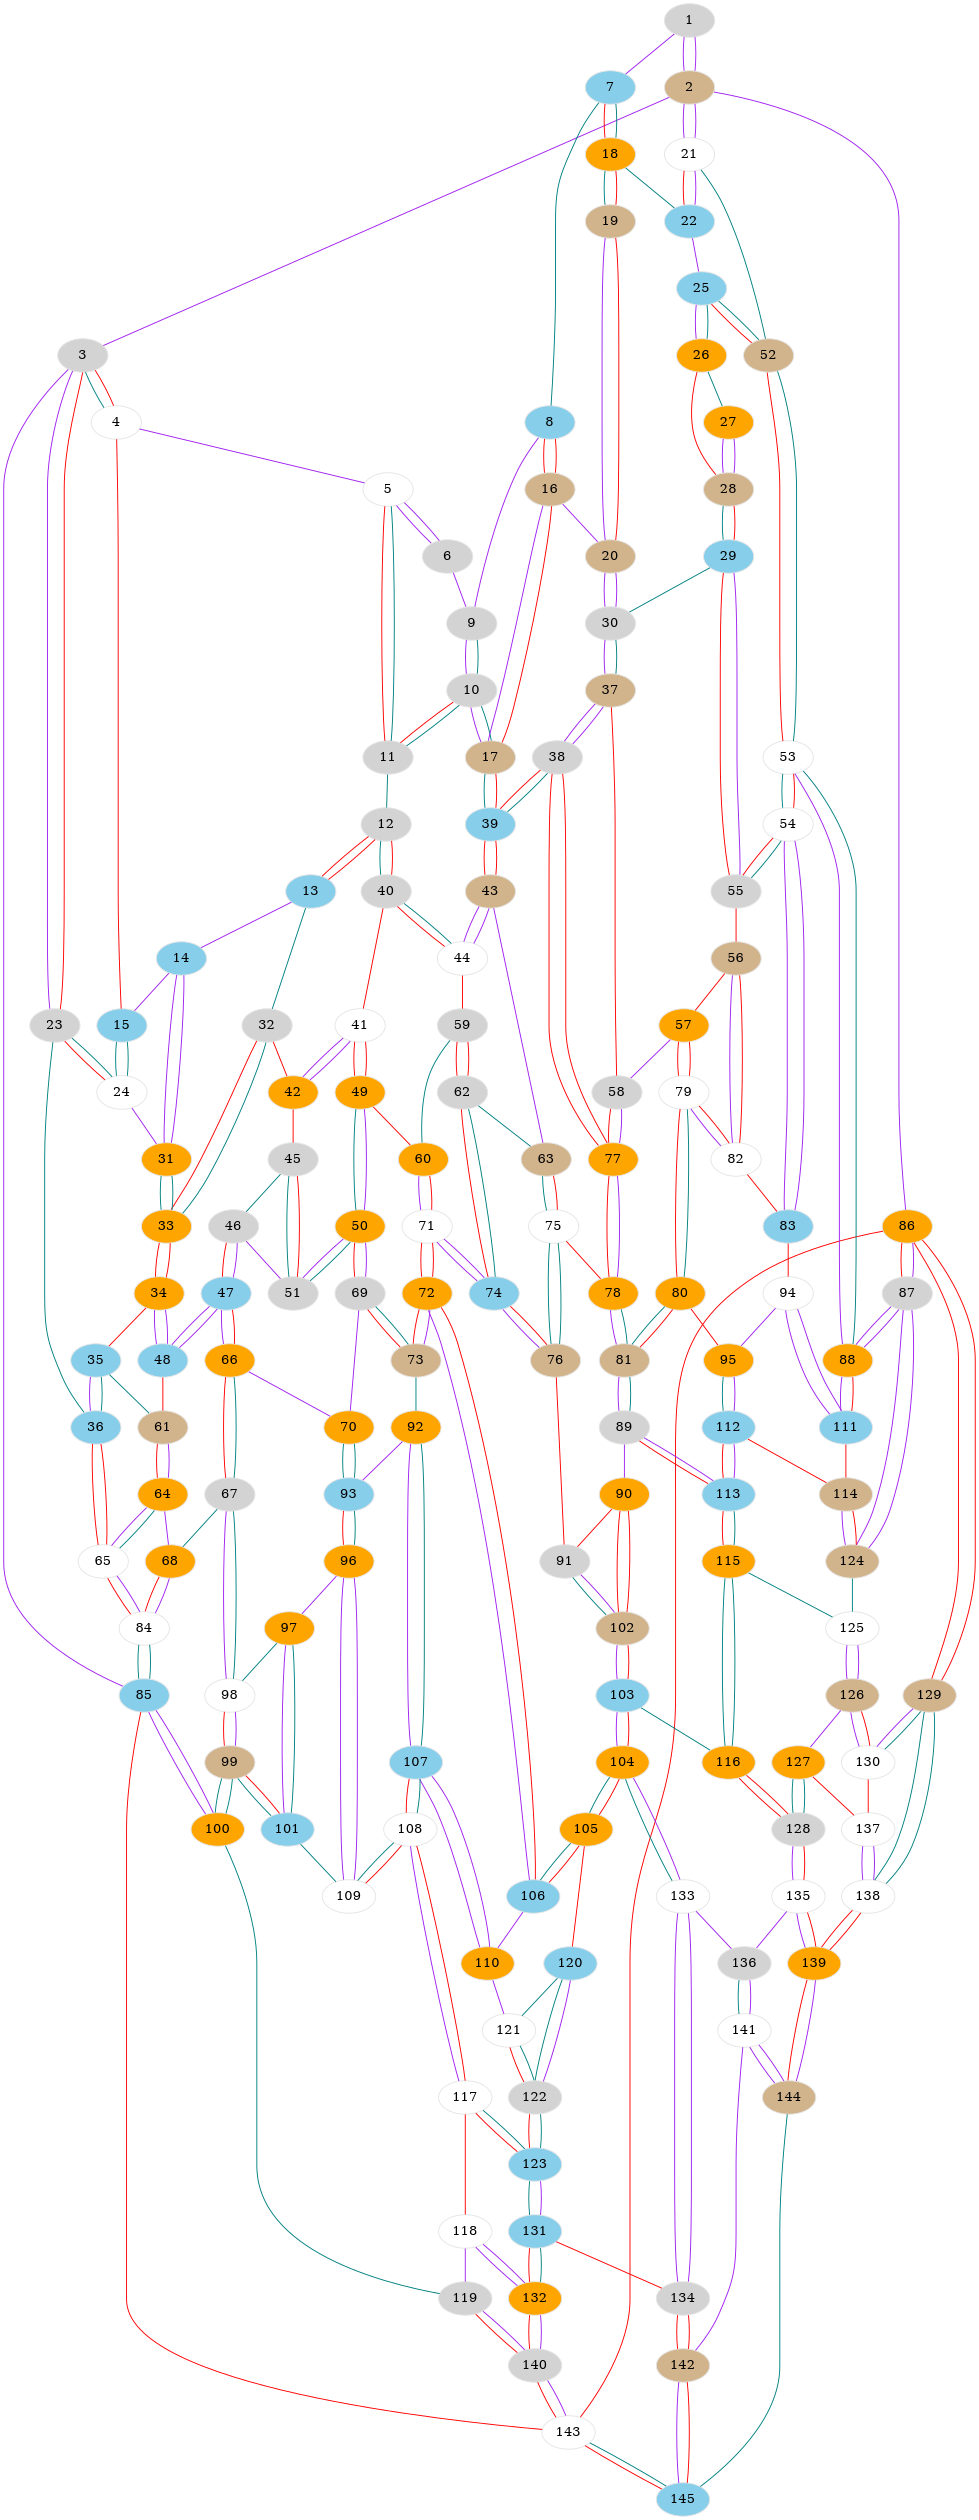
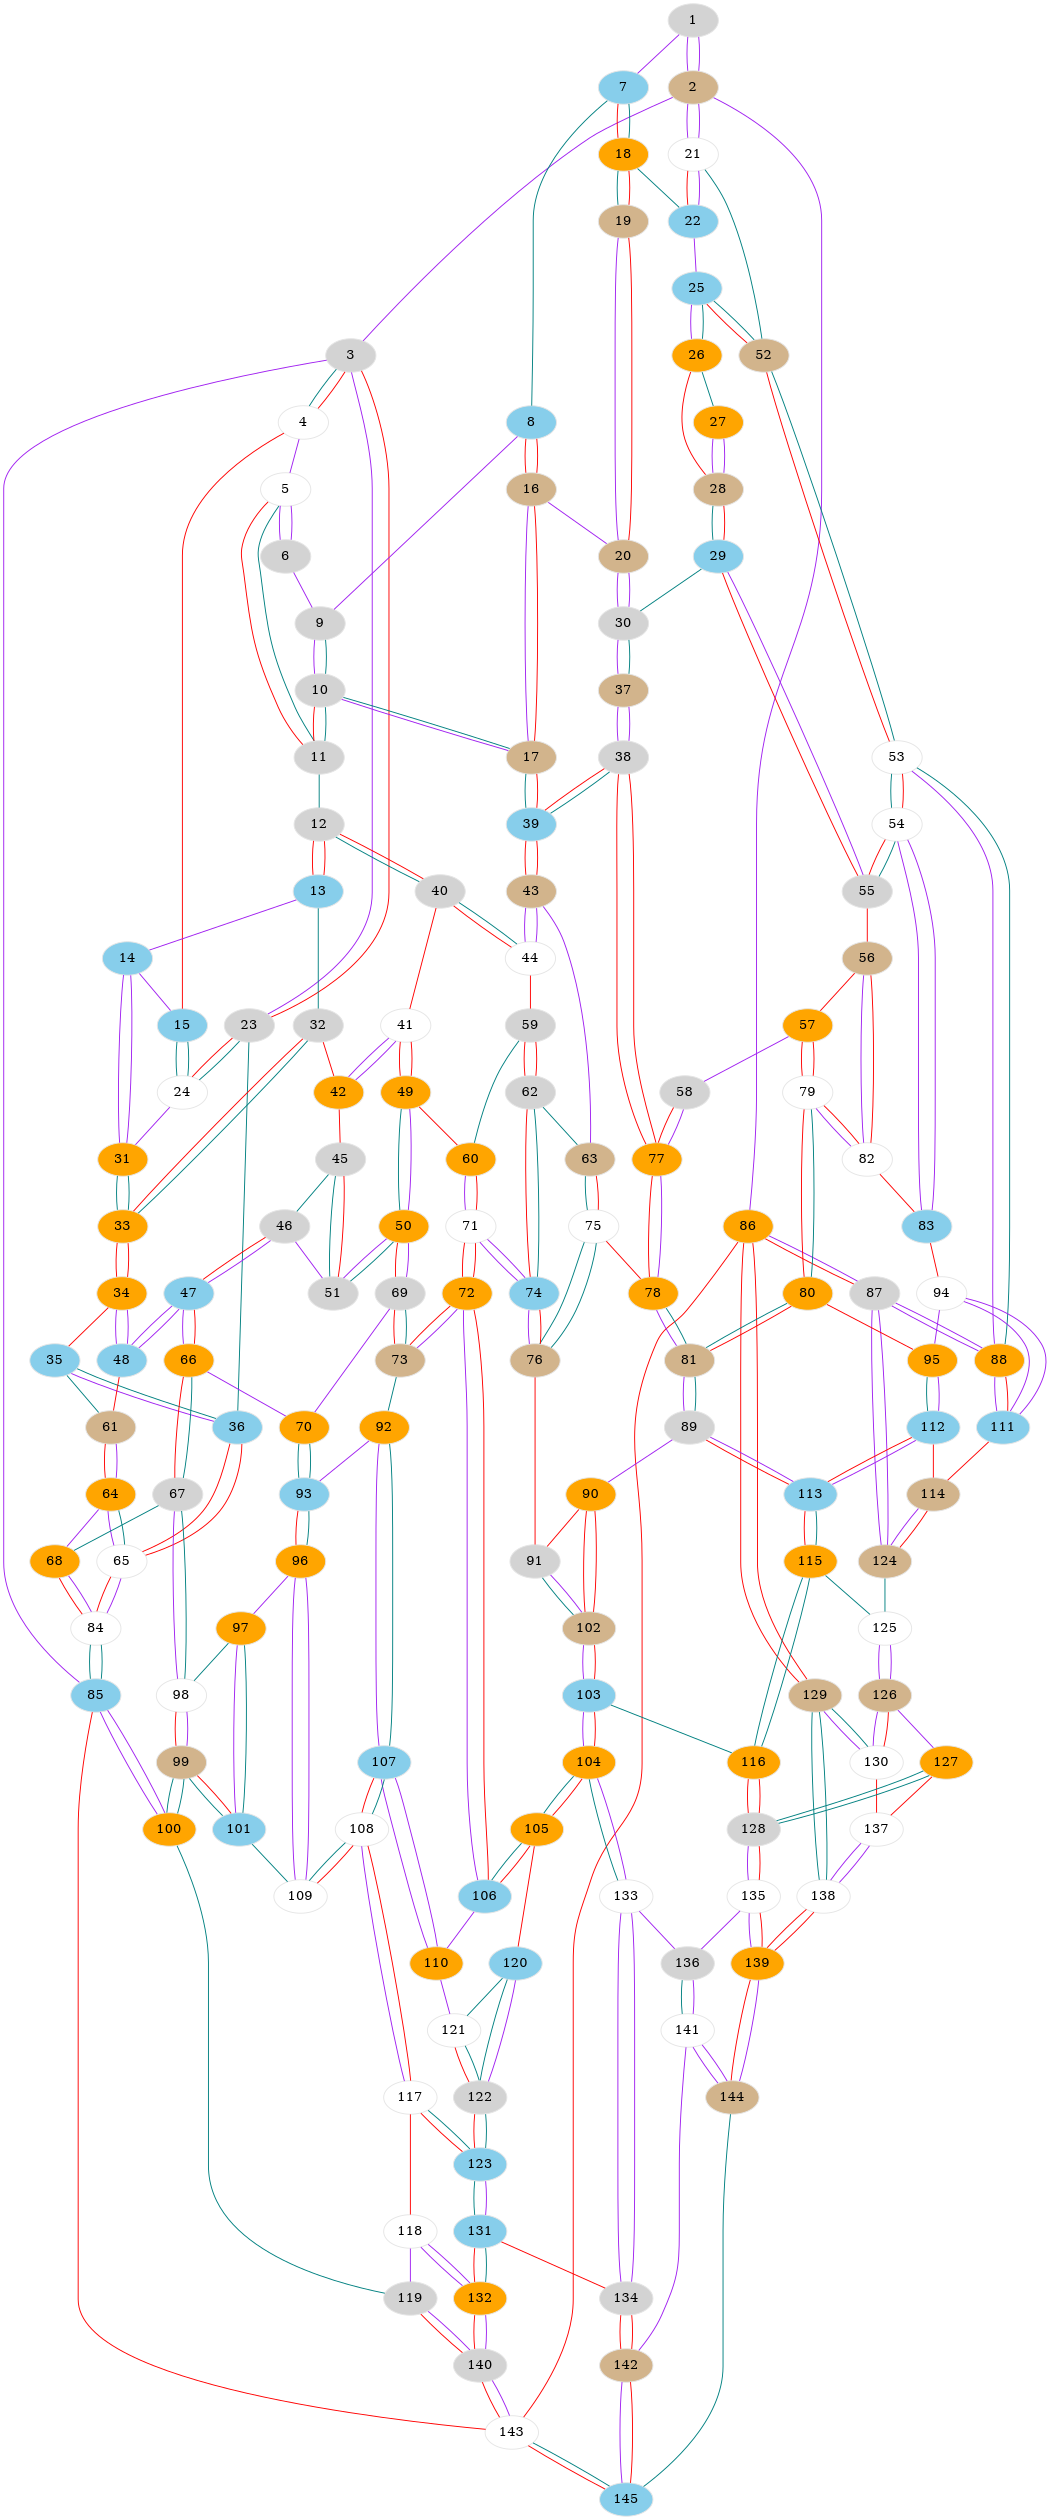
edge "37" -- "58": removed
